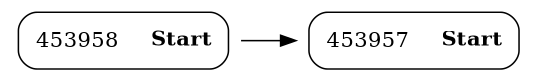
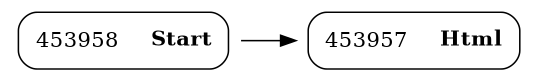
node "453957": text "Start" -> "Html"
